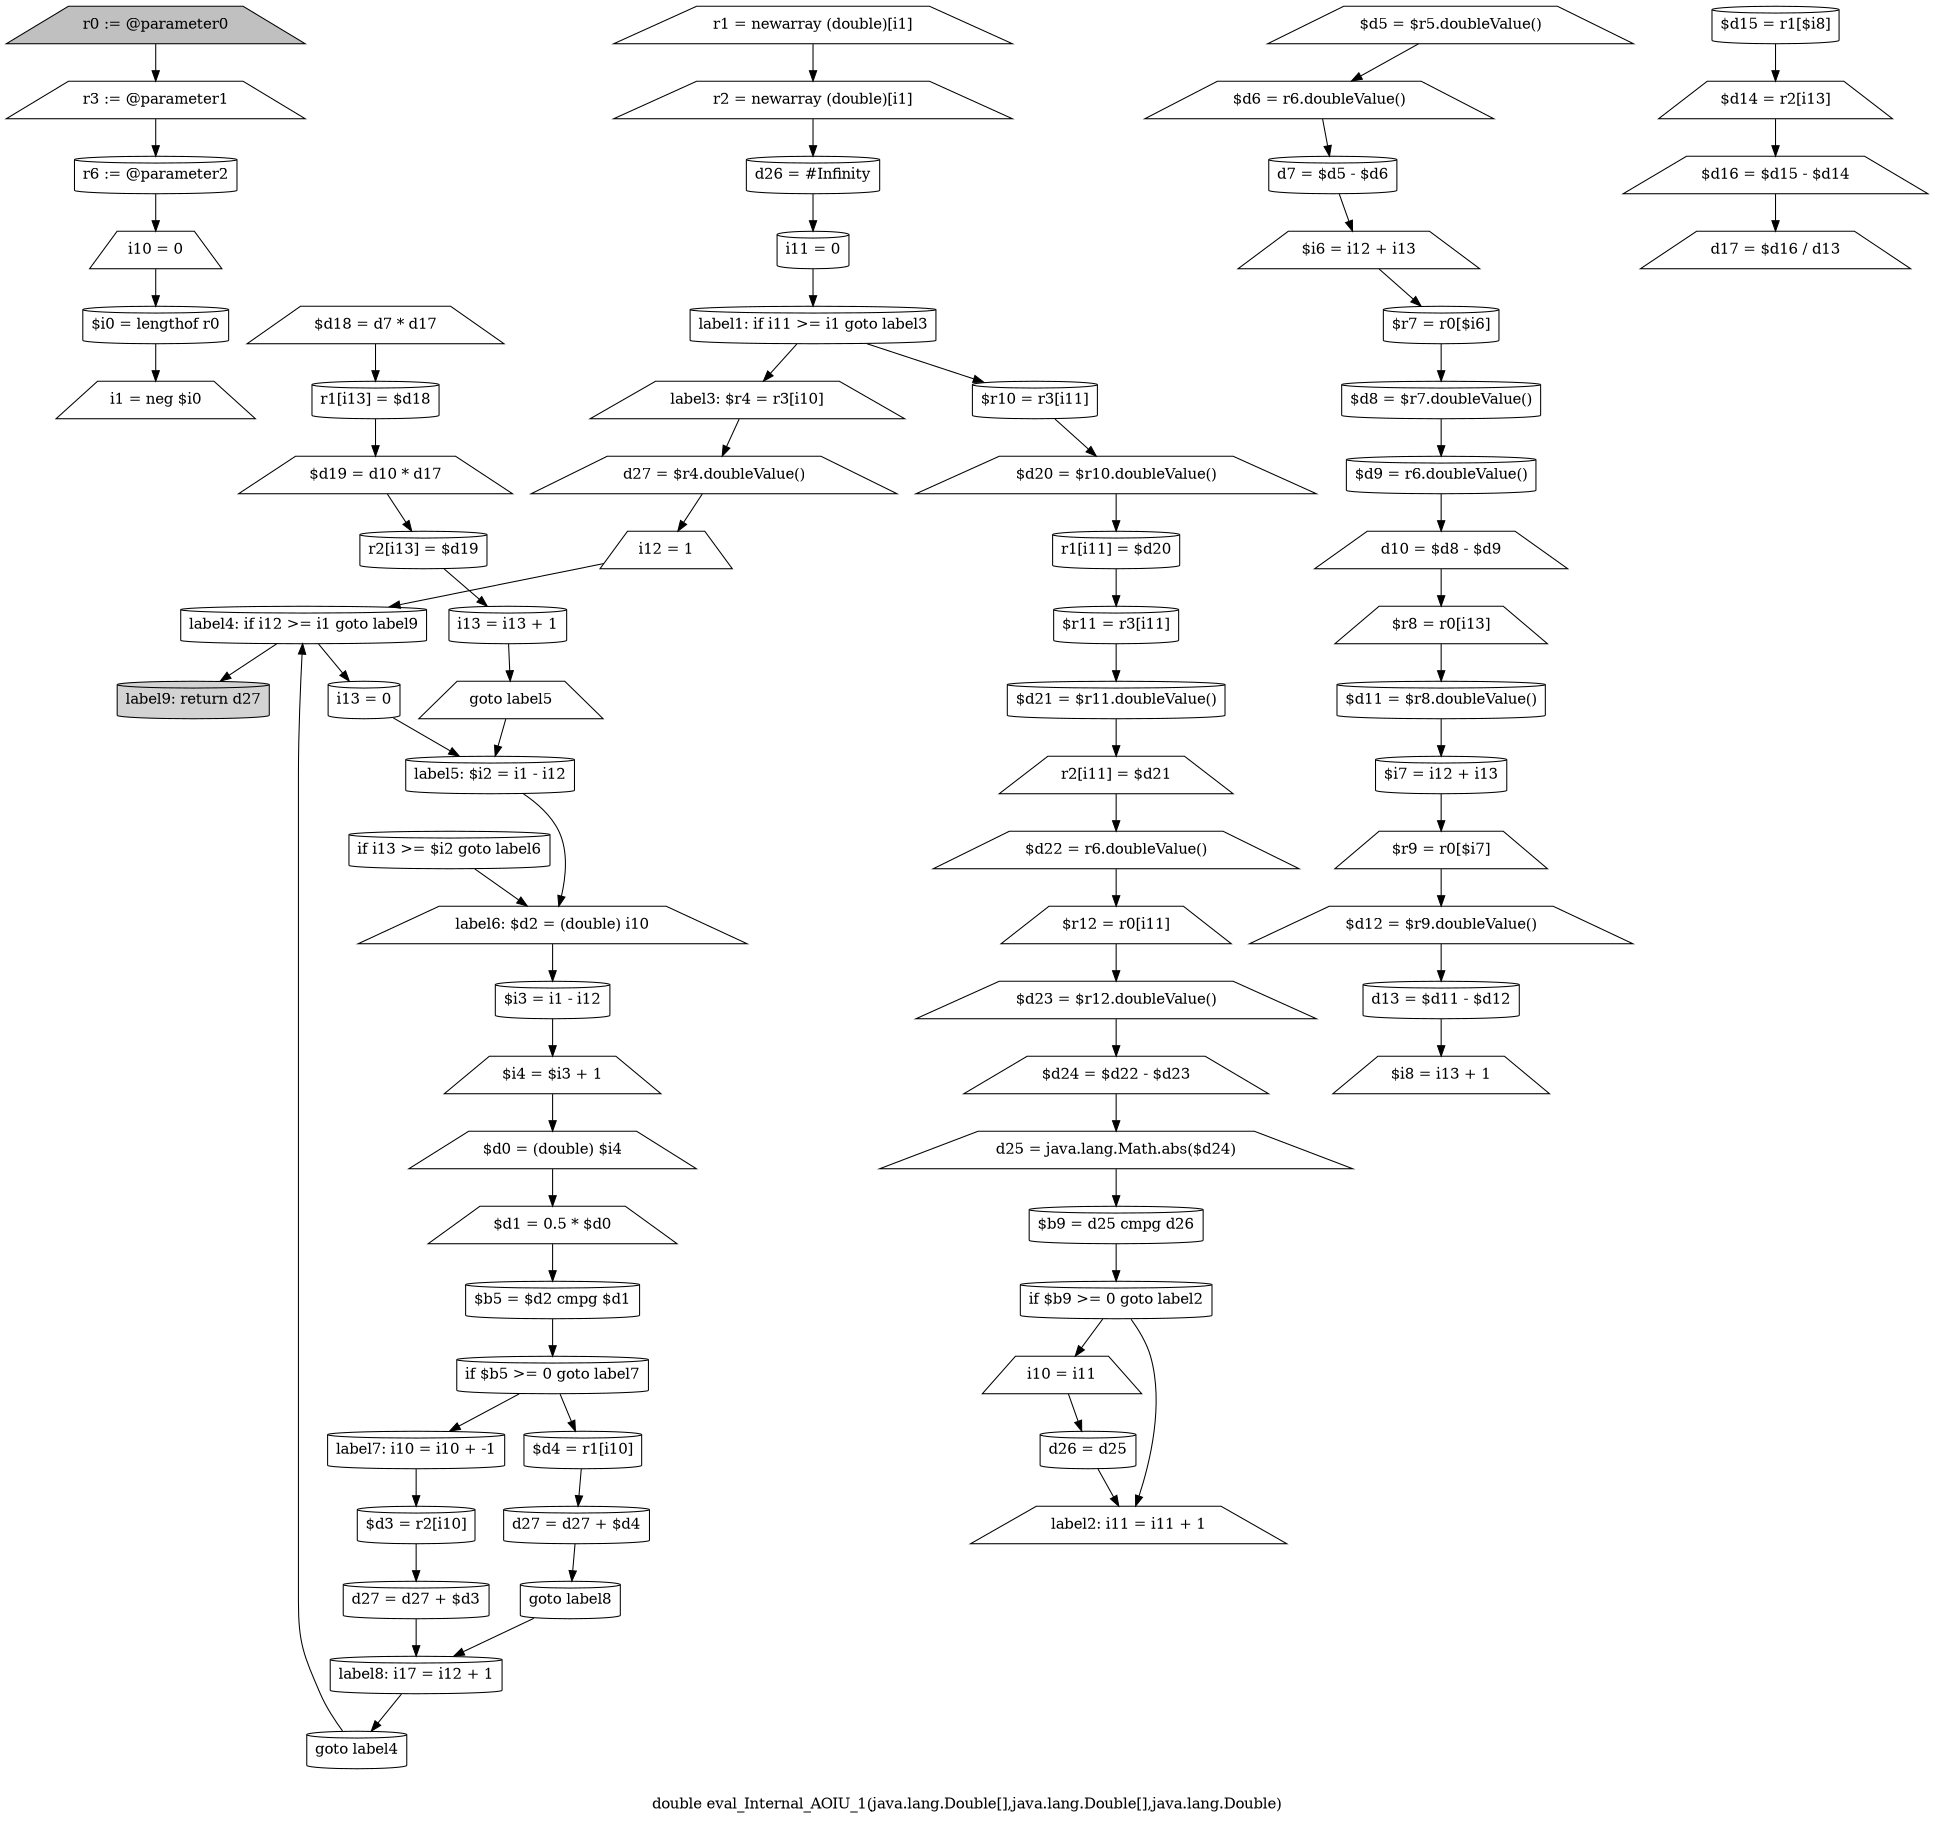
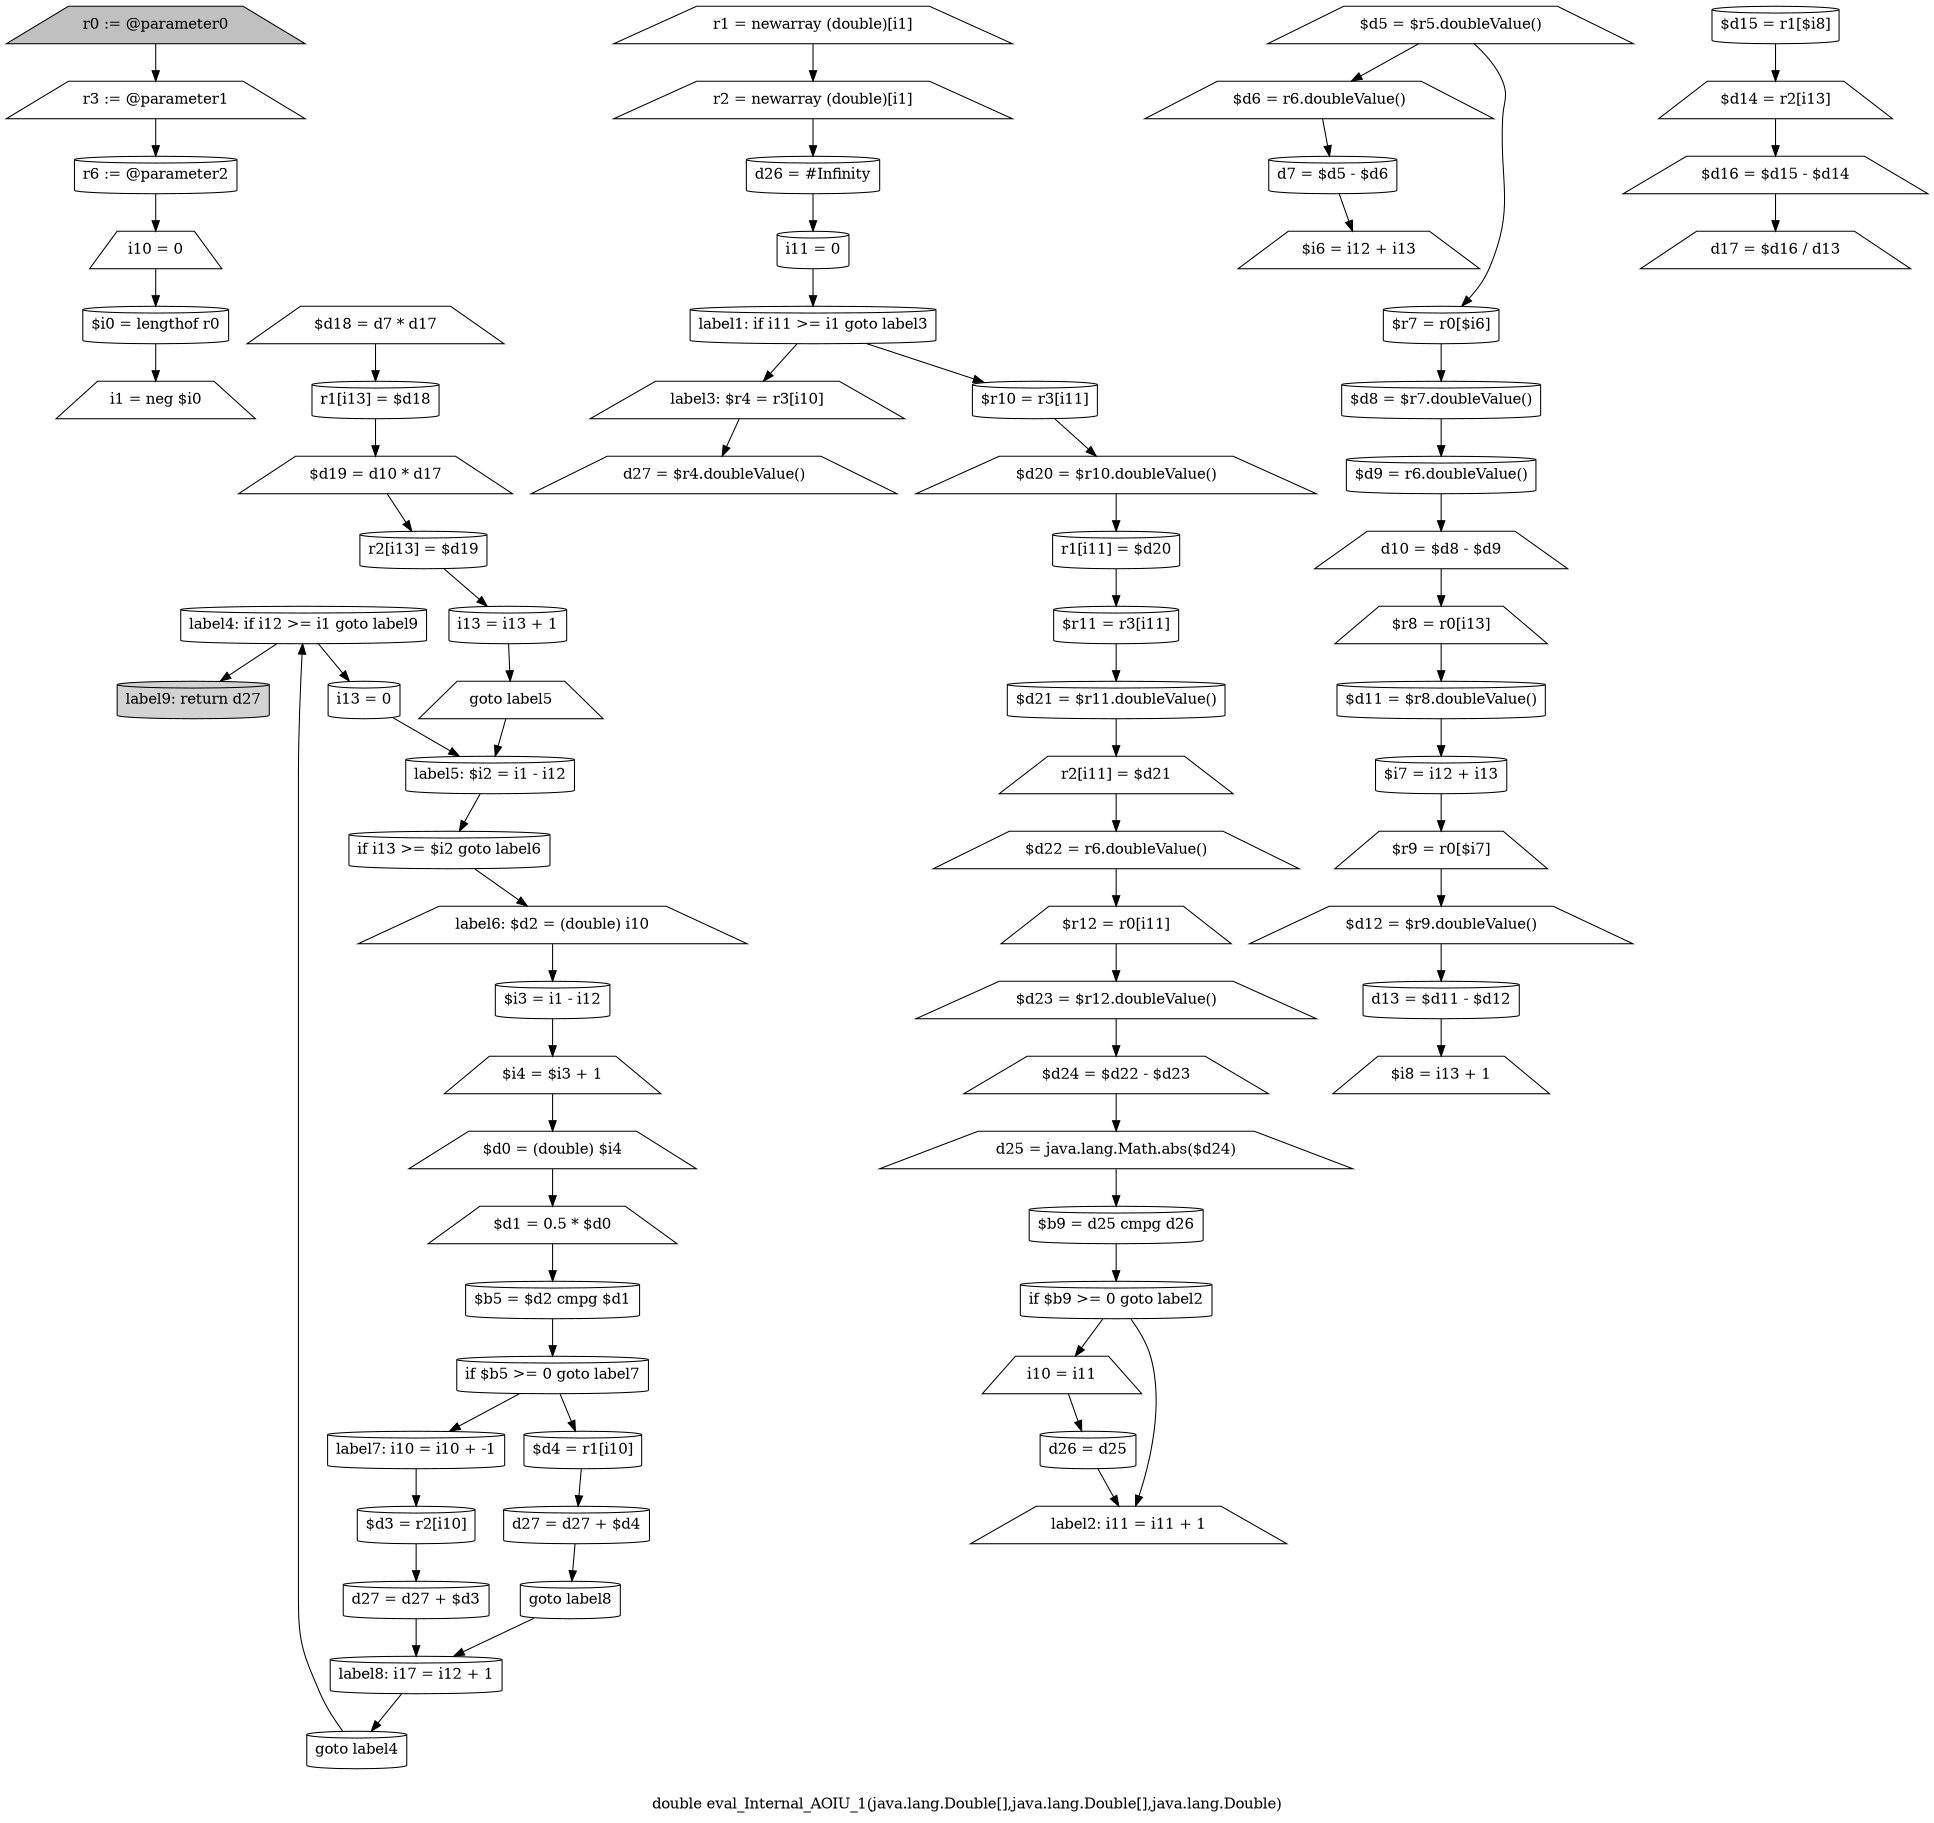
edge "$i6 = i12 + i13" -> "$r7 = r0[$i6]": now "$d5 = $r5.doubleValue()" -> "$r7 = r0[$i6]"
node "i12 = 1": removed
edge "label5: $i2 = i1 - i12" -> "label6: $d2 = (double) i10": now "label5: $i2 = i1 - i12" -> "if i13 >= $i2 goto label6"
